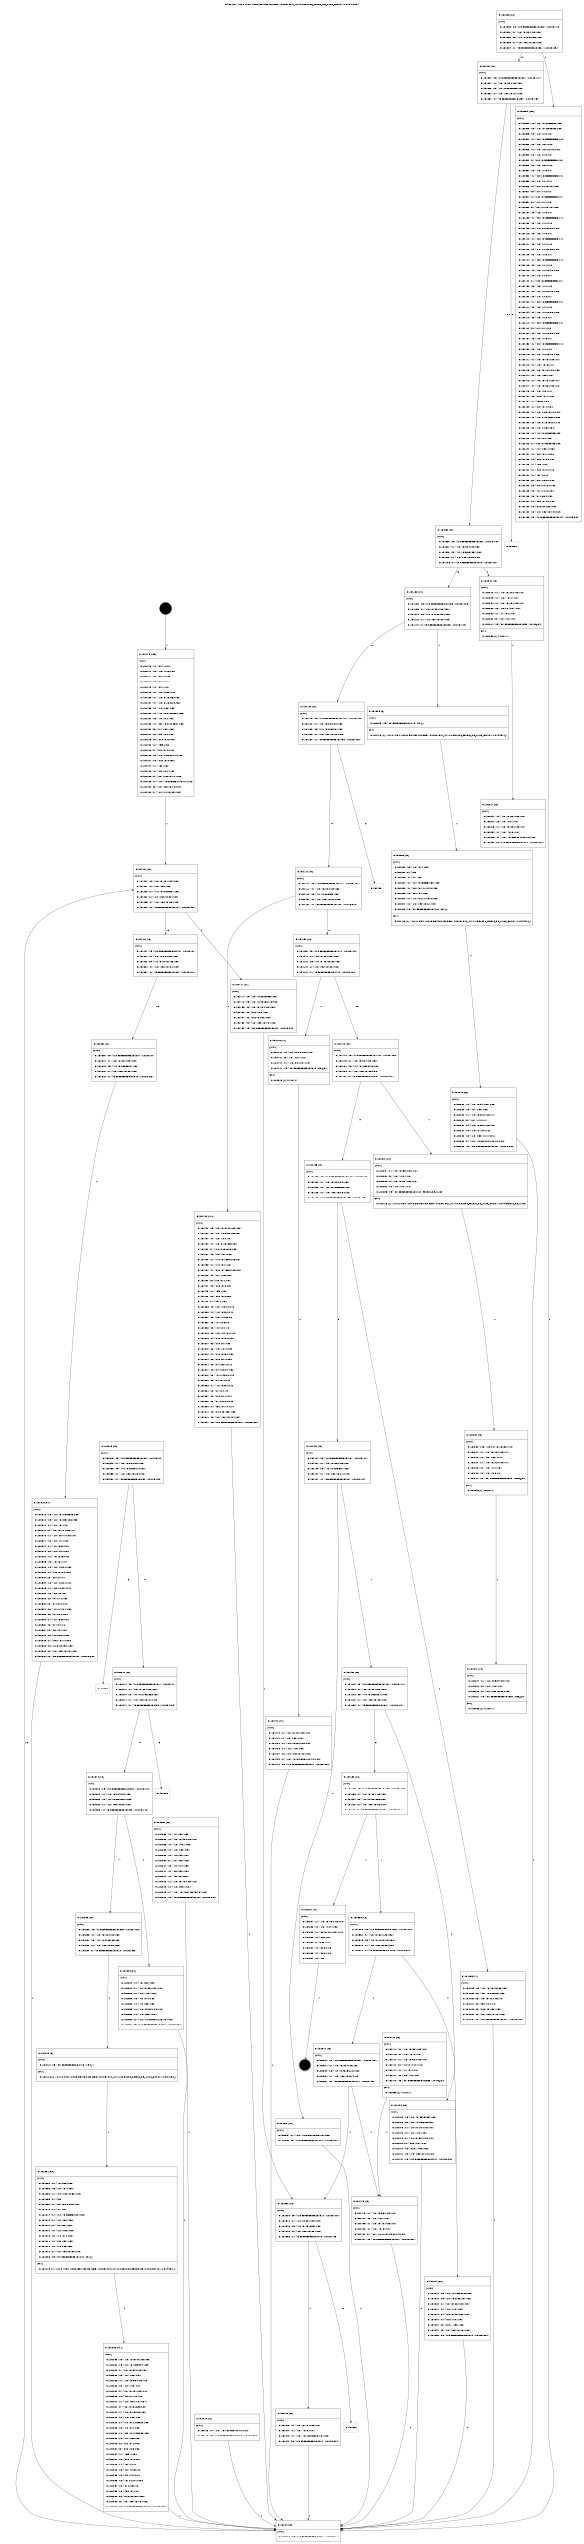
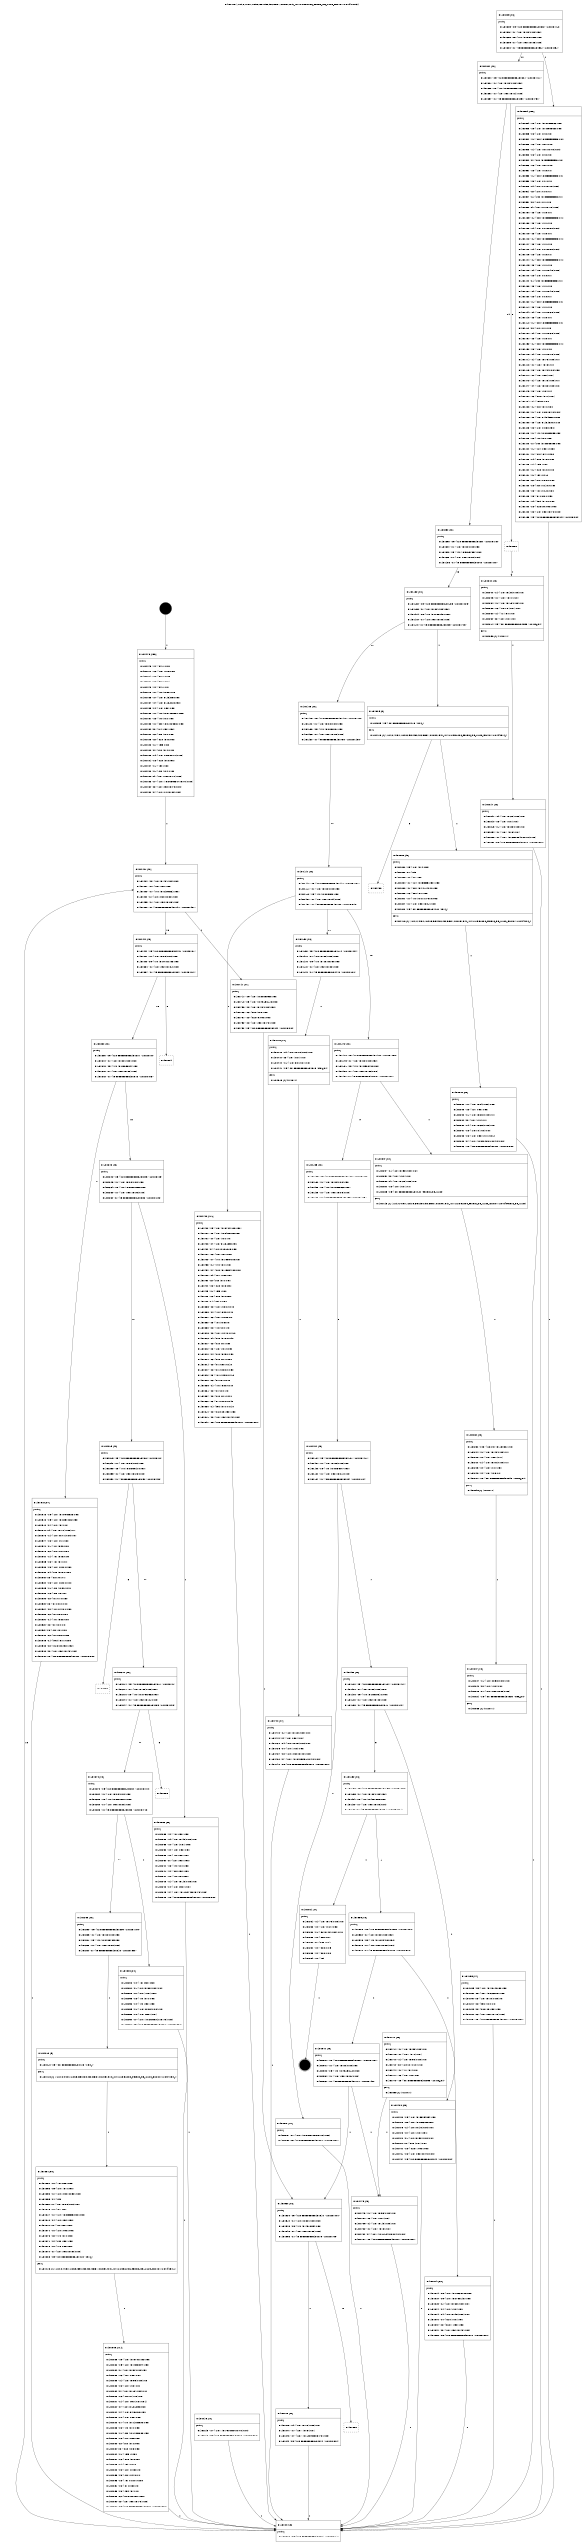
edge "0x4013ed [28]" -> "0x40192a [29]": now "0x401a51" -> "0x40192a [29]"
edge "0x401425 [28]" -> "0x401700": now "0x401985 [5]" -> "0x401700"
edge "0x40145d [28]" -> "0x401479 [28]": now "0x401441 [28]" -> "0x401479 [28]"
node "0x401ad4": added
node "0x401329 [28]": added
edge "0x401495 [28]" -> "0x4016e5 [27]": removed, label "1"
edge "0x401947 [29]" -> "0x401b22 [5]": added, label "1"
